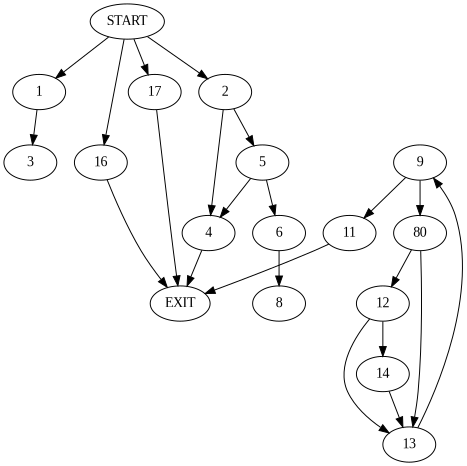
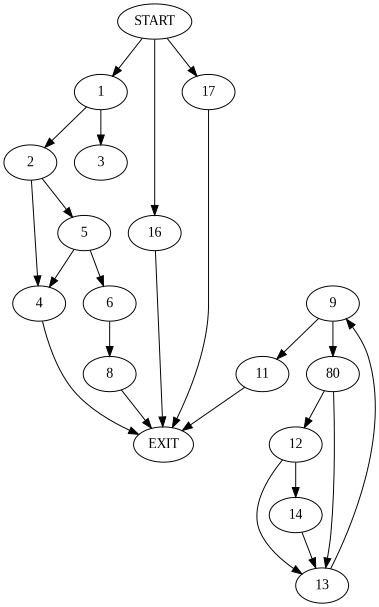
edge "START" -> "2": now "1" -> "2"
edge "8" -> "EXIT": added
